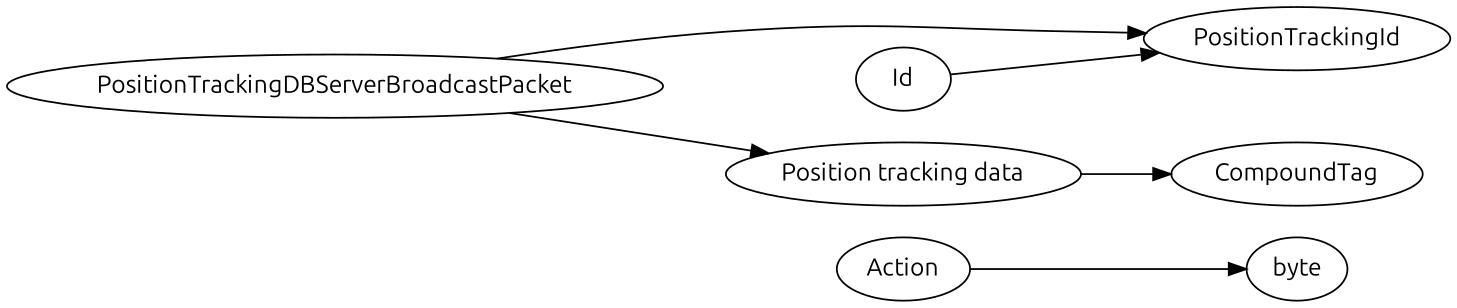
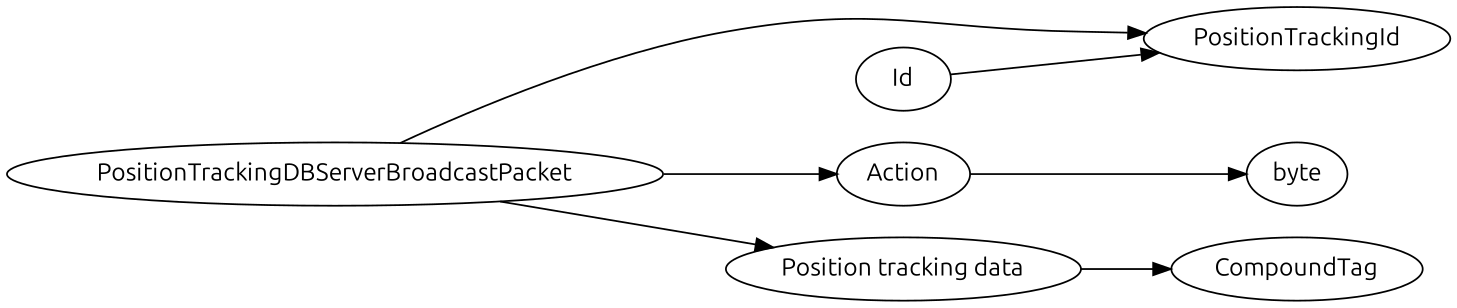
edge "PositionTrackingDBServerBroadcastPacket" -> "Action": added
